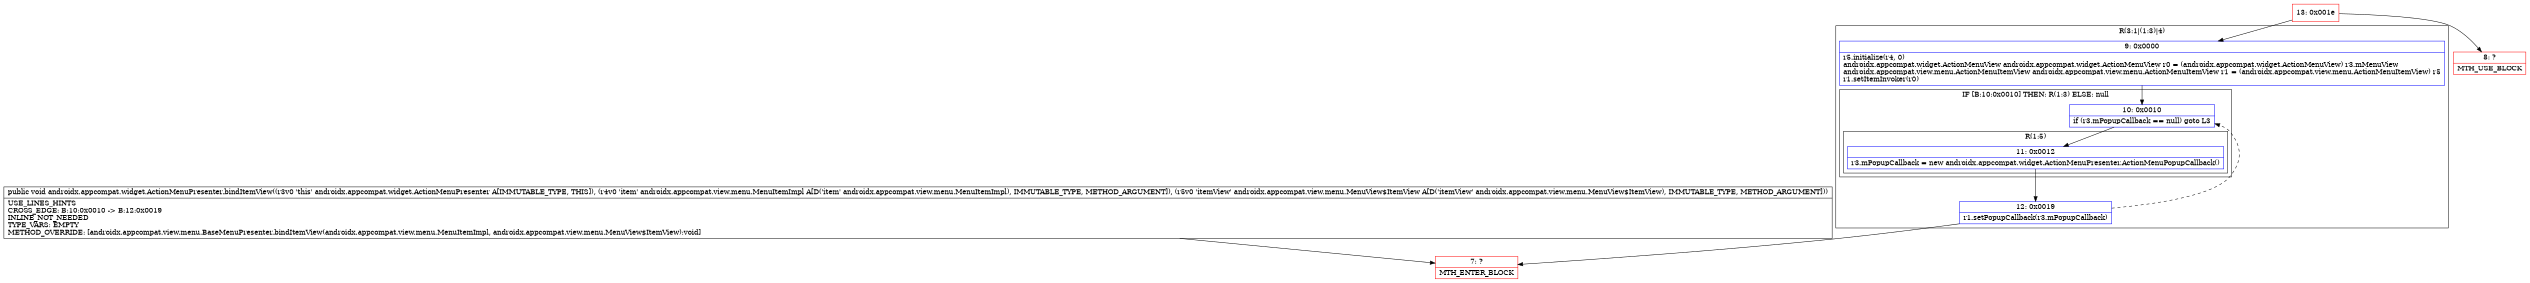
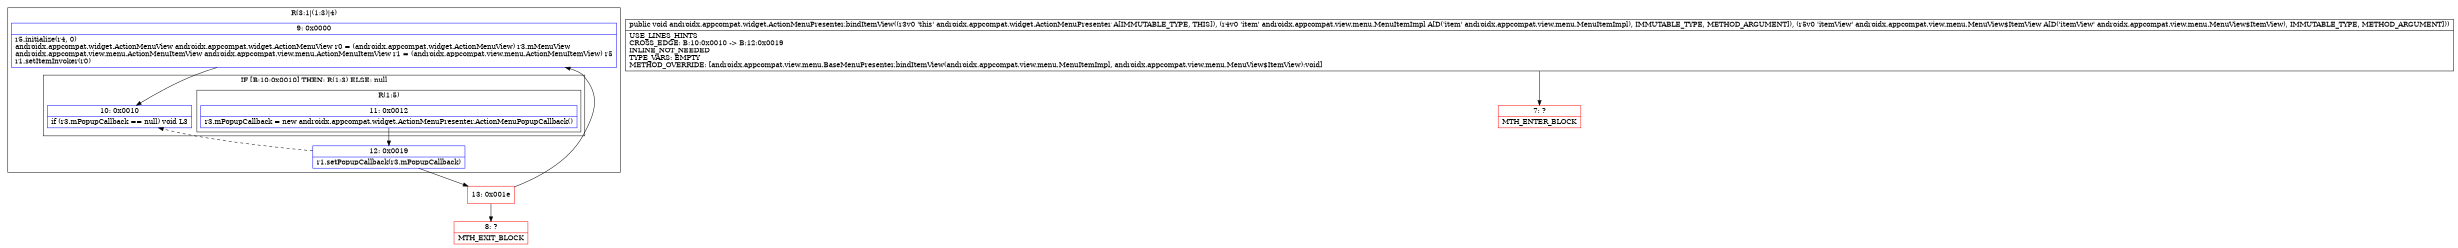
node "8: ?": text "MTH_USE_BLOCK" -> "MTH_EXIT_BLOCK"
node "10: 0x0010": text "if (r3.mPopupCallback == null) goto L3" -> "if (r3.mPopupCallback == null) void L3"
edge "10: 0x0010" -> "11: 0x0012": removed
edge "12: 0x0019" -> "7: ?": now "12: 0x0019" -> "13: 0x001e"
